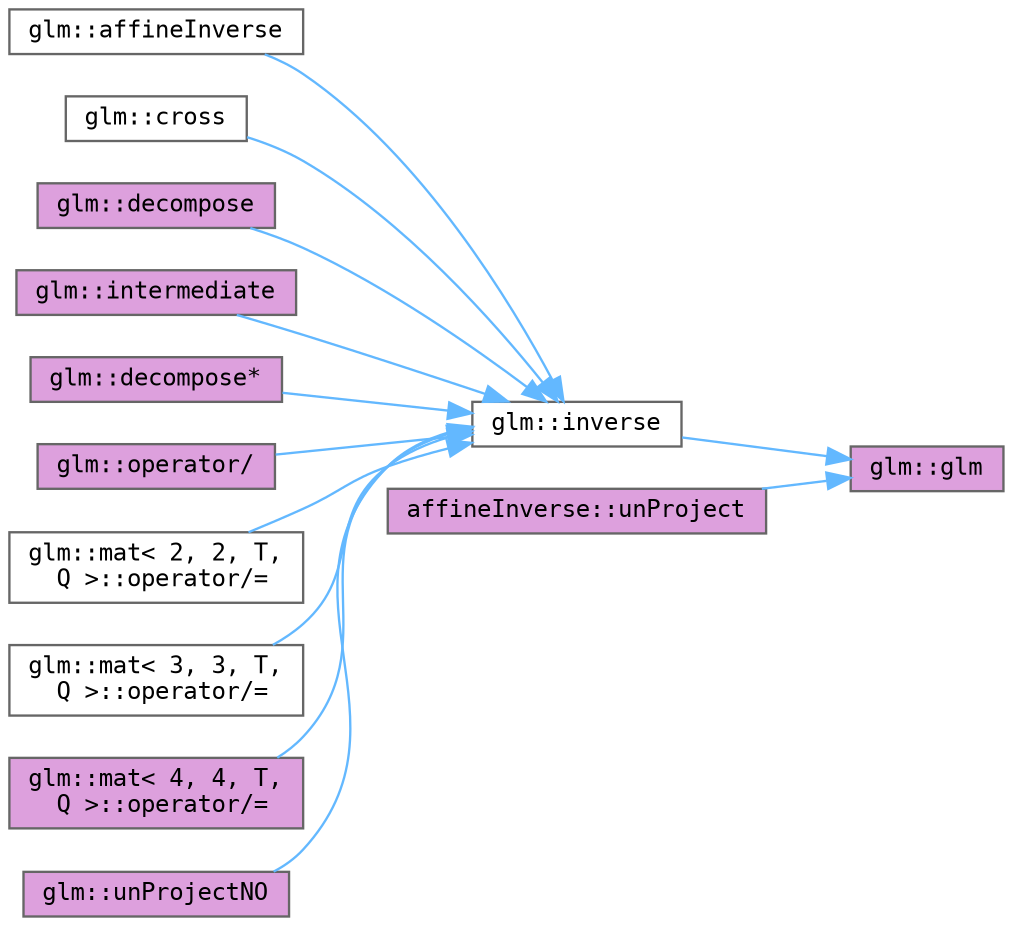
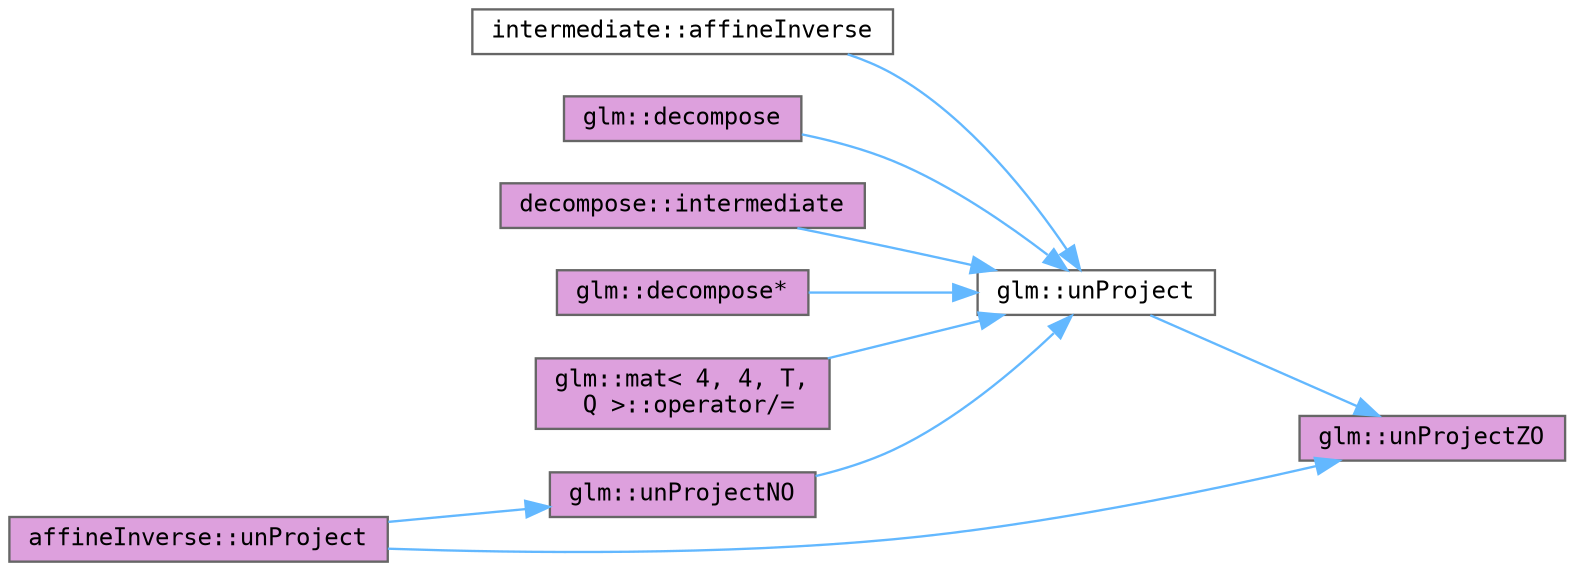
node "glm::affineInverse": label "glm::affineInverse" -> "intermediate::affineInverse"
node "glm::cross": removed
node "glm::intermediate": label "glm::intermediate" -> "decompose::intermediate"
node "glm::inverse": label "glm::inverse" -> "glm::unProject"
node "glm::operator/": removed
node "glm::glm": label "glm::glm" -> "glm::unProjectZO"
edge "affineInverse::unProject" -> "glm::unProjectNO": added
node "glm::mat< 2, 2, T, Q >::operator/=": removed
node "glm::mat< 3, 3, T, Q >::operator/=": removed
